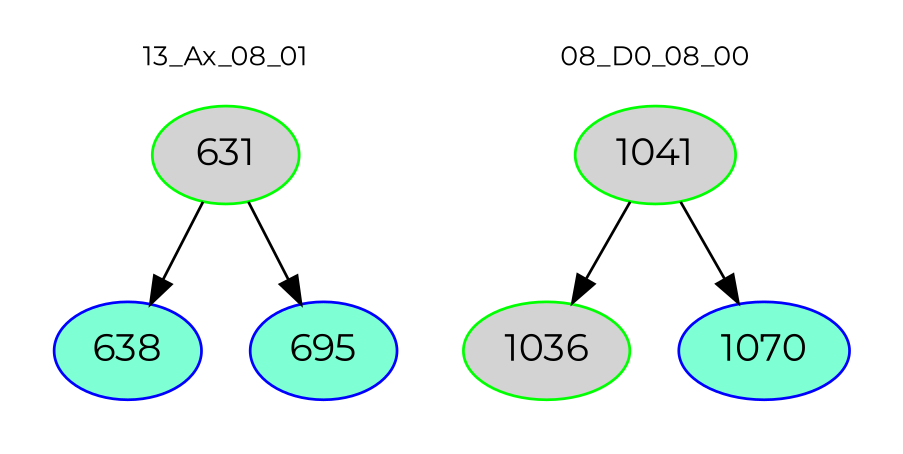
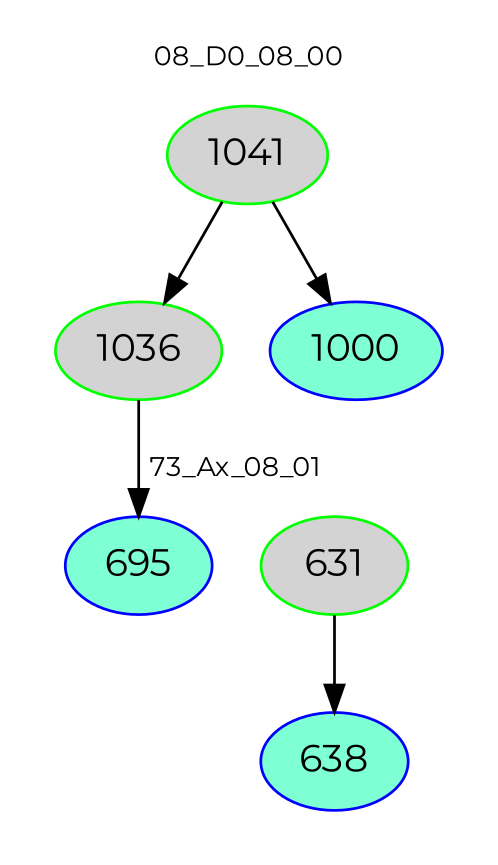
cluster "13_Ax_08_01": label "13_Ax_08_01" -> "73_Ax_08_01"
edge "631" -> "695": now "1036" -> "695"
node "1070": label "1070" -> "1000"
